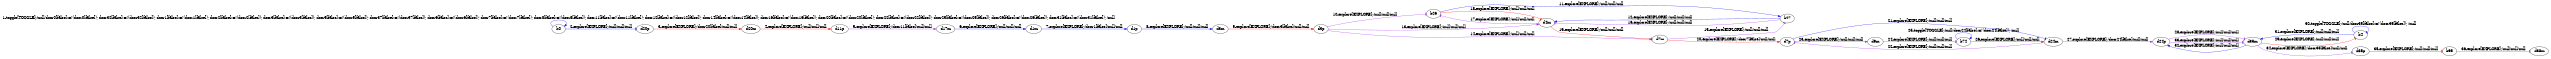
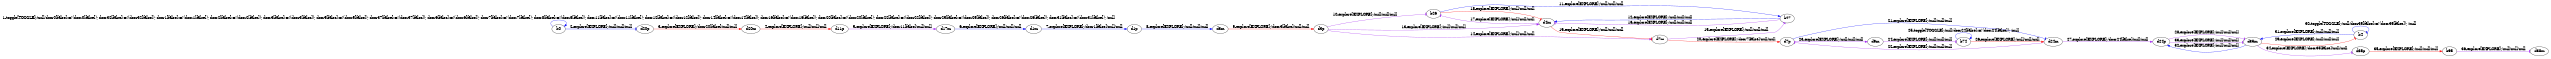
edge "d35p" -> "b95": arrowhead tee -> normal
